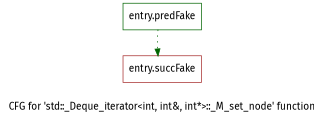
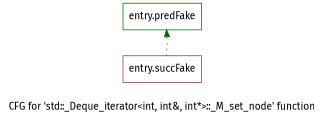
edge "entry.predFake" -> "entry.succFake": reversed
